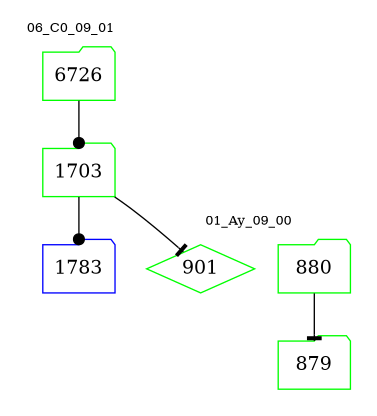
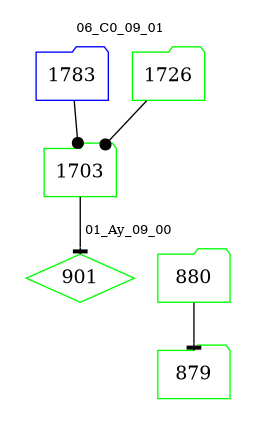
node "6726": label "6726" -> "1726"
edge "1703" -> "1783": reversed
